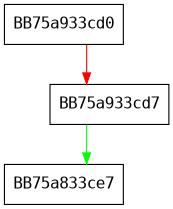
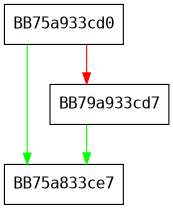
edge "BB75a933cd0" -> "BB75a833ce7": added
node "BB75a933cd7": label "BB75a933cd7" -> "BB79a933cd7"
